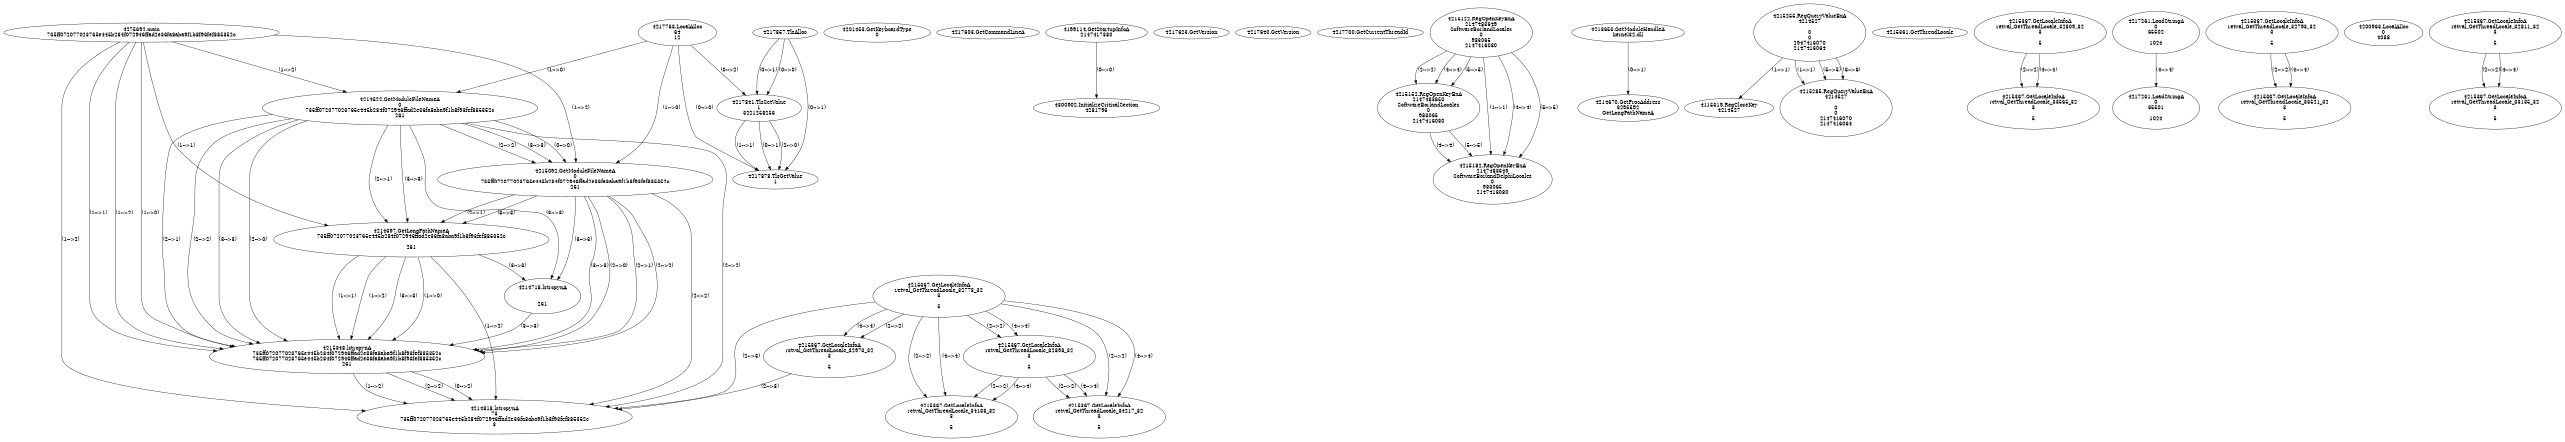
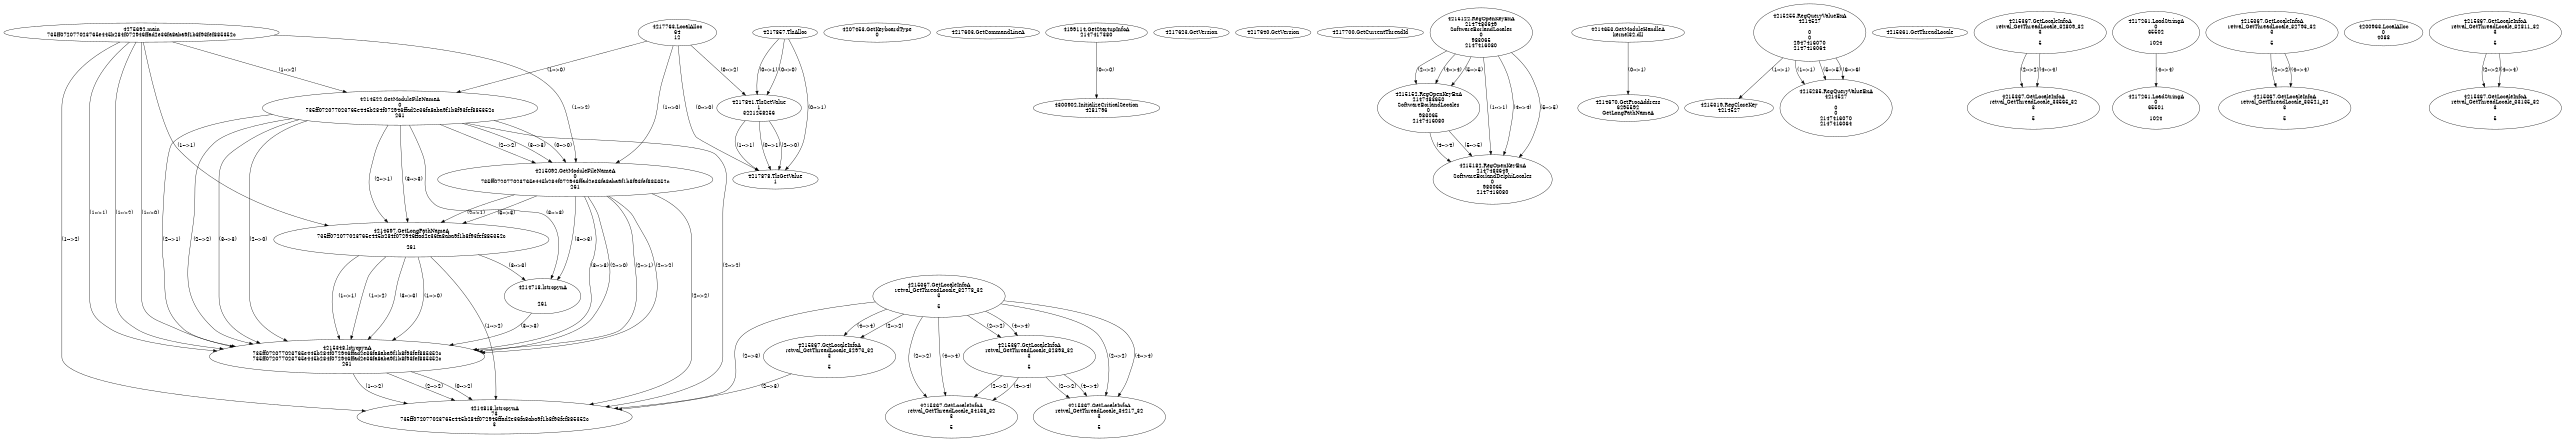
node "4201453.GetKeyboardType 0": label "4201453.GetKeyboardType 0" -> "4207453.GetKeyboardType 0"
node "4213653.GetModuleHandleA kernel32.dll": label "4213653.GetModuleHandleA kernel32.dll" -> "4214653.GetModuleHandleA kernel32.dll"
node "4115319.RegCloseKey 4214527": label "4115319.RegCloseKey 4214527" -> "4215319.RegCloseKey 4214527"
